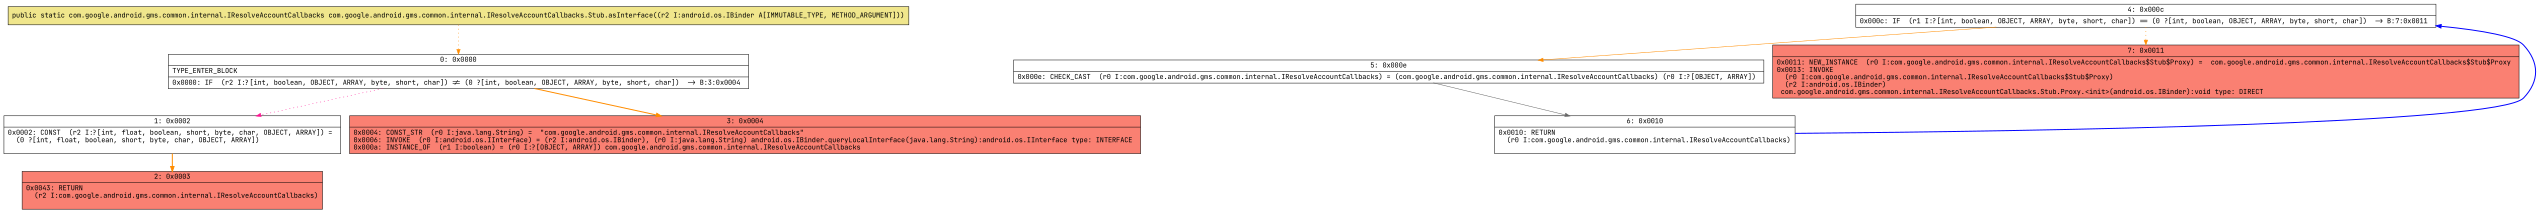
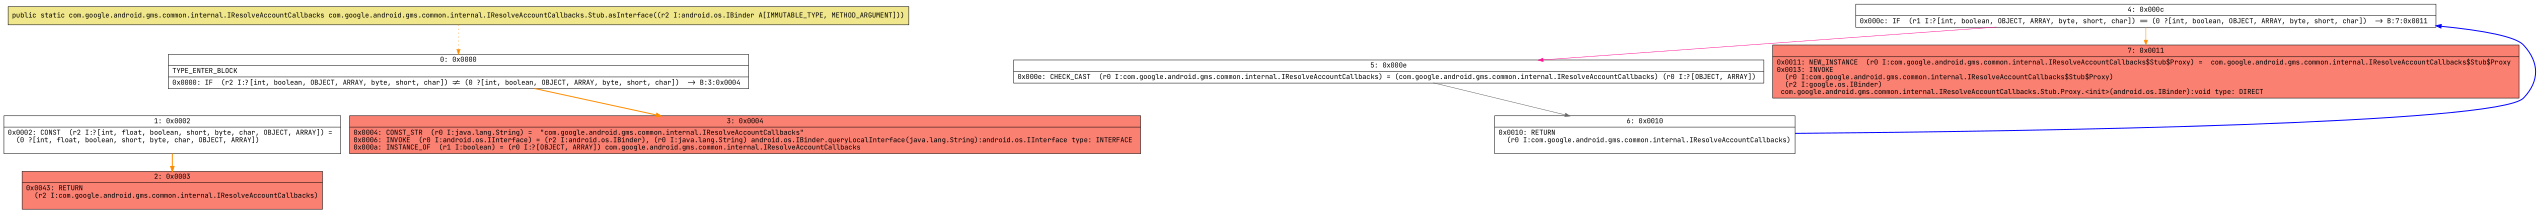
edge "4: 0x000c" -> "7: 0x0011": style dotted -> solid
edge "4: 0x000c" -> "5: 0x000e": color darkorange -> deeppink
node "7: 0x0011": text "(r2 I:android.os.IBinder)" -> "(r2 I:google.os.IBinder)"
edge "0: 0x0000" -> "1: 0x0002": removed
